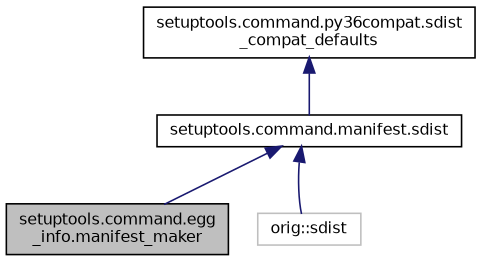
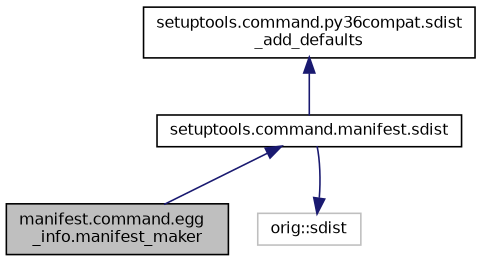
node "setuptools.command.py36compat.sdist _compat_defaults": label "setuptools.command.py36compat.sdist _compat_defaults" -> "setuptools.command.py36compat.sdist _add_defaults"
edge "orig::sdist" -> "setuptools.command.manifest.sdist": reversed
node "setuptools.command.egg _info.manifest_maker": label "setuptools.command.egg _info.manifest_maker" -> "manifest.command.egg _info.manifest_maker"
